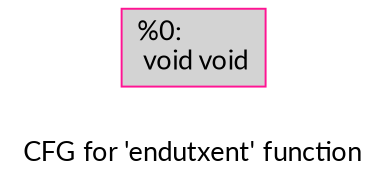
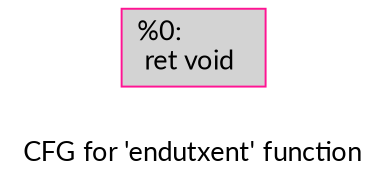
node "%0:": text "void void" -> "ret void"
